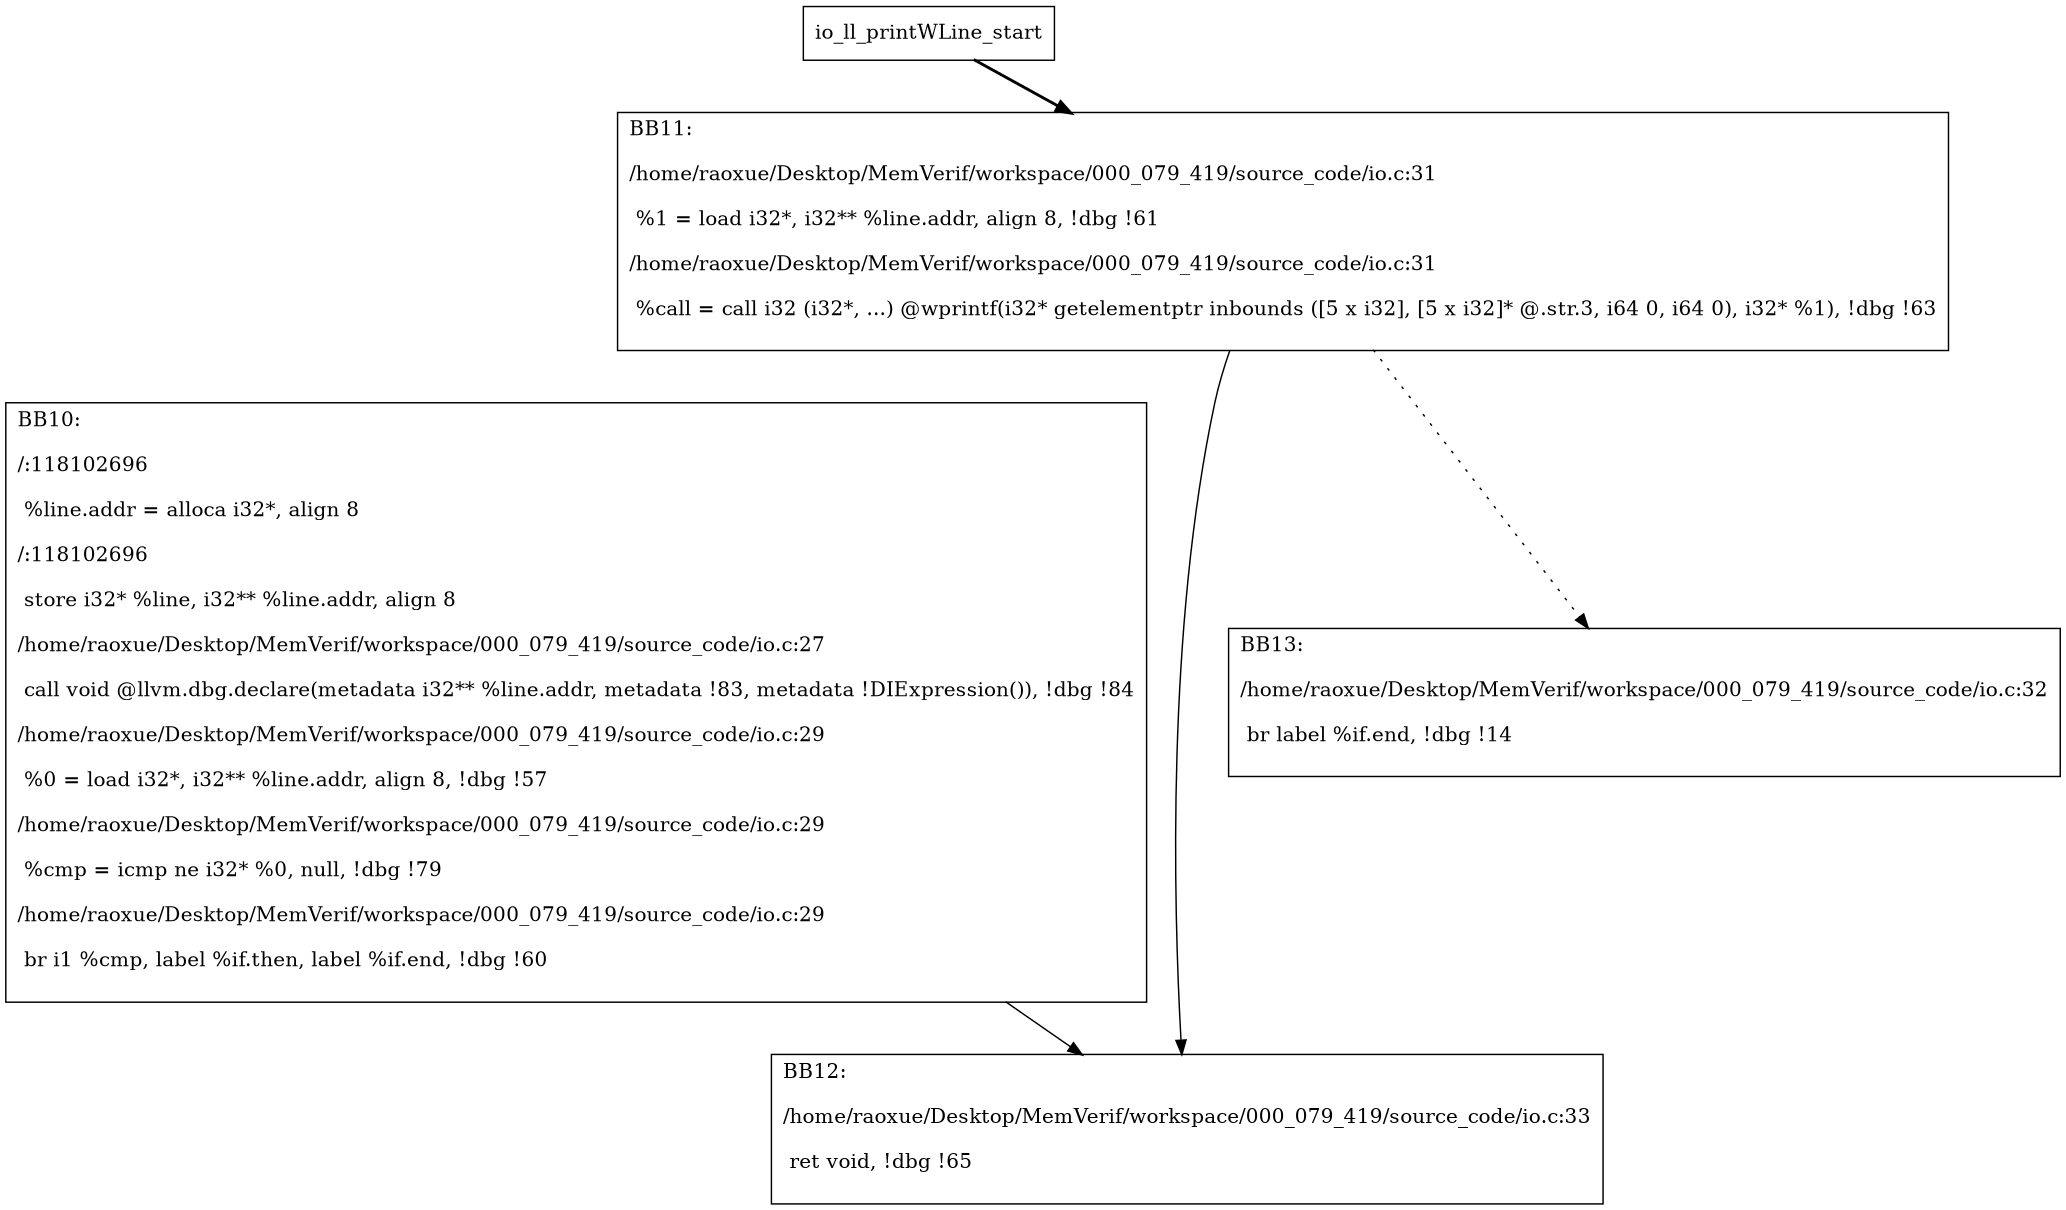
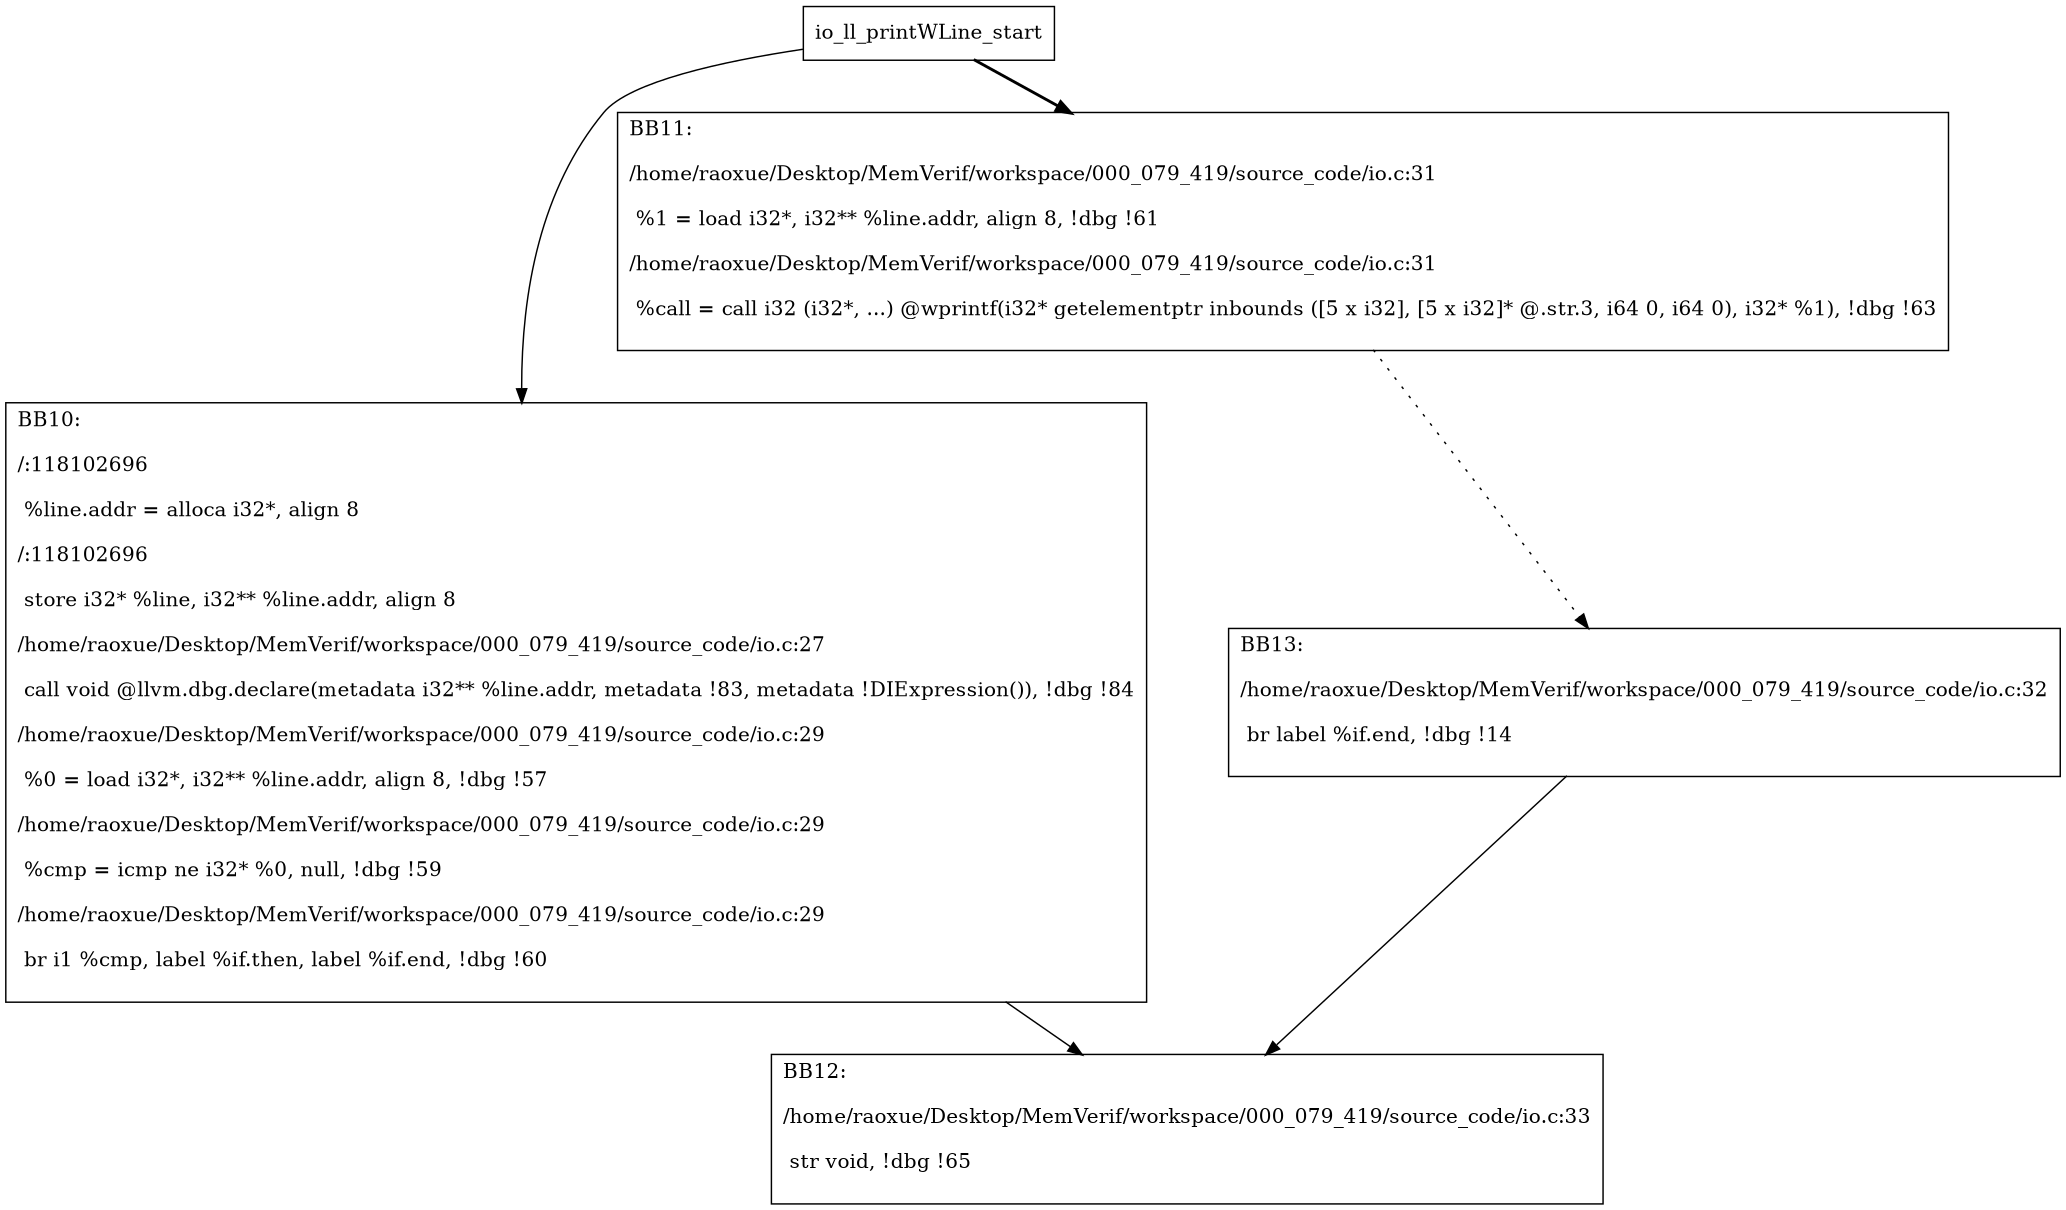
edge "io_ll_printWLine_start" -> "BB10:": added
edge "BB11:" -> "BB12:": now "BB13:" -> "BB12:"
node "BB10:": text "%cmp = icmp ne i32* %0, null, !dbg !79" -> "%cmp = icmp ne i32* %0, null, !dbg !59"
node "BB12:": text "ret void, !dbg !65" -> "str void, !dbg !65"
